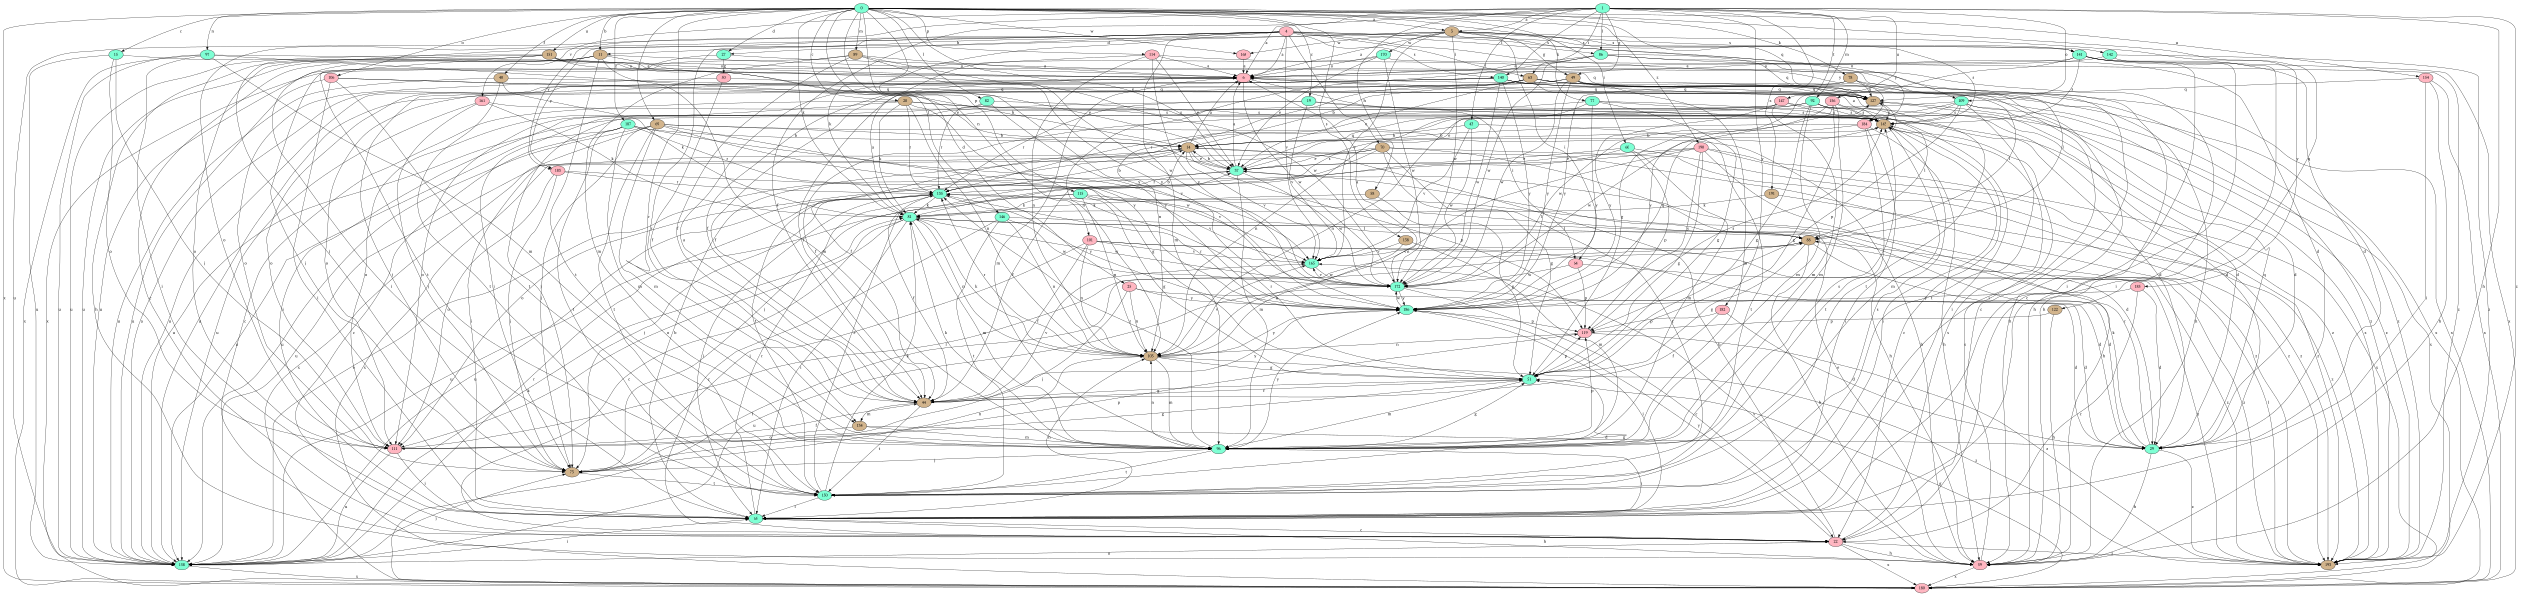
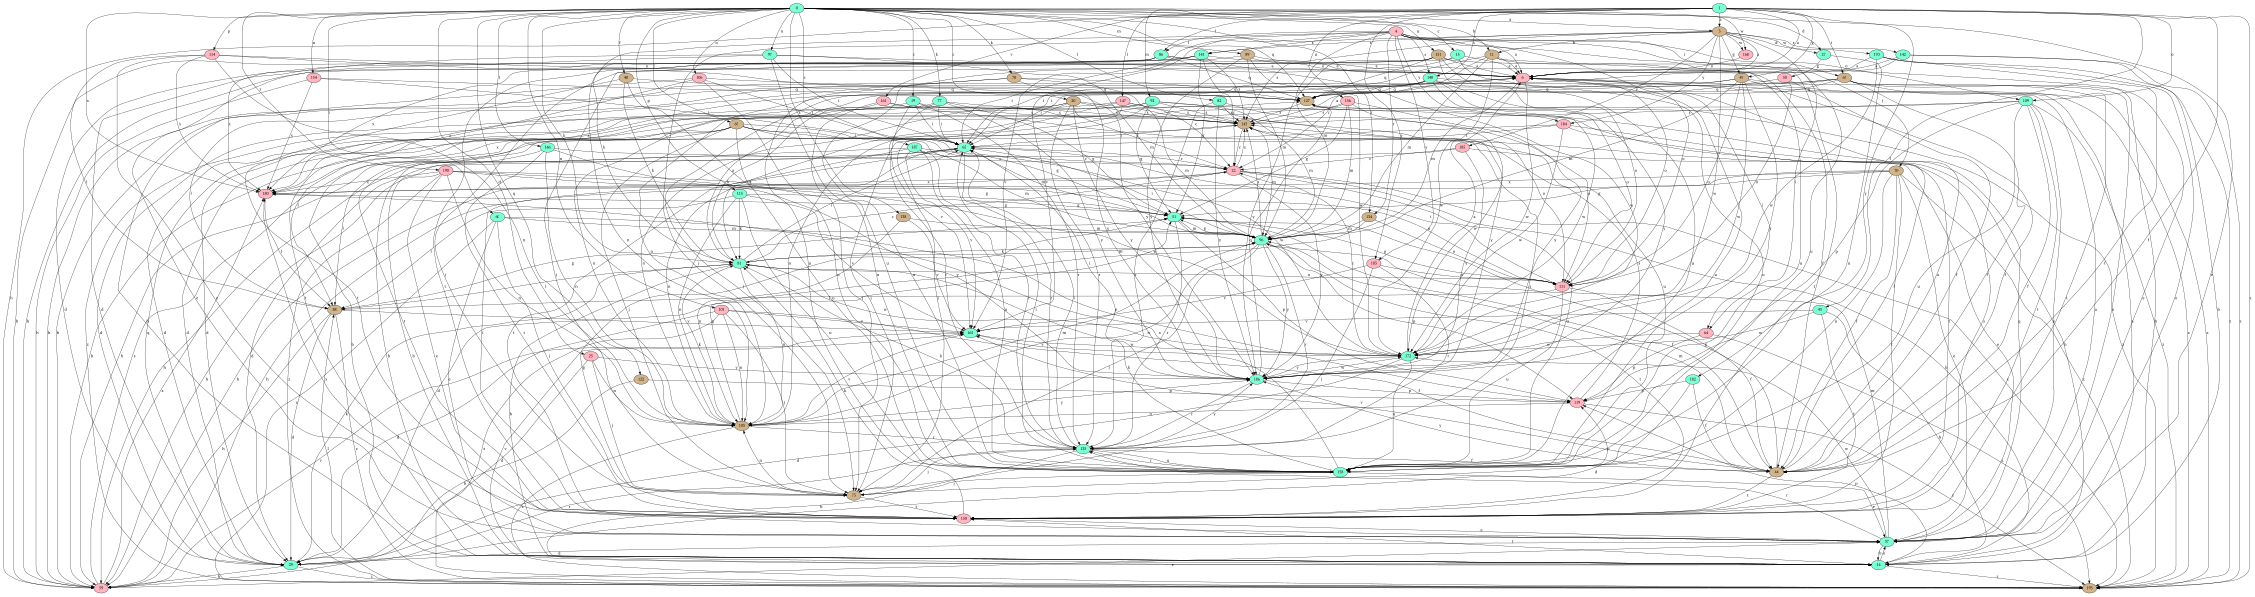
edge "27" -> "59": removed, label "h"
edge "143" -> "14": now "142" -> "14"
node "14": fillcolor tan -> aquamarine
edge "185" -> "37": added, label "e"
node "58": removed
node "191": removed
node "182": fillcolor lightpink -> aquamarine
edge "44" -> "134": now "44" -> "96"
node "150": fillcolor aquamarine -> lightpink
